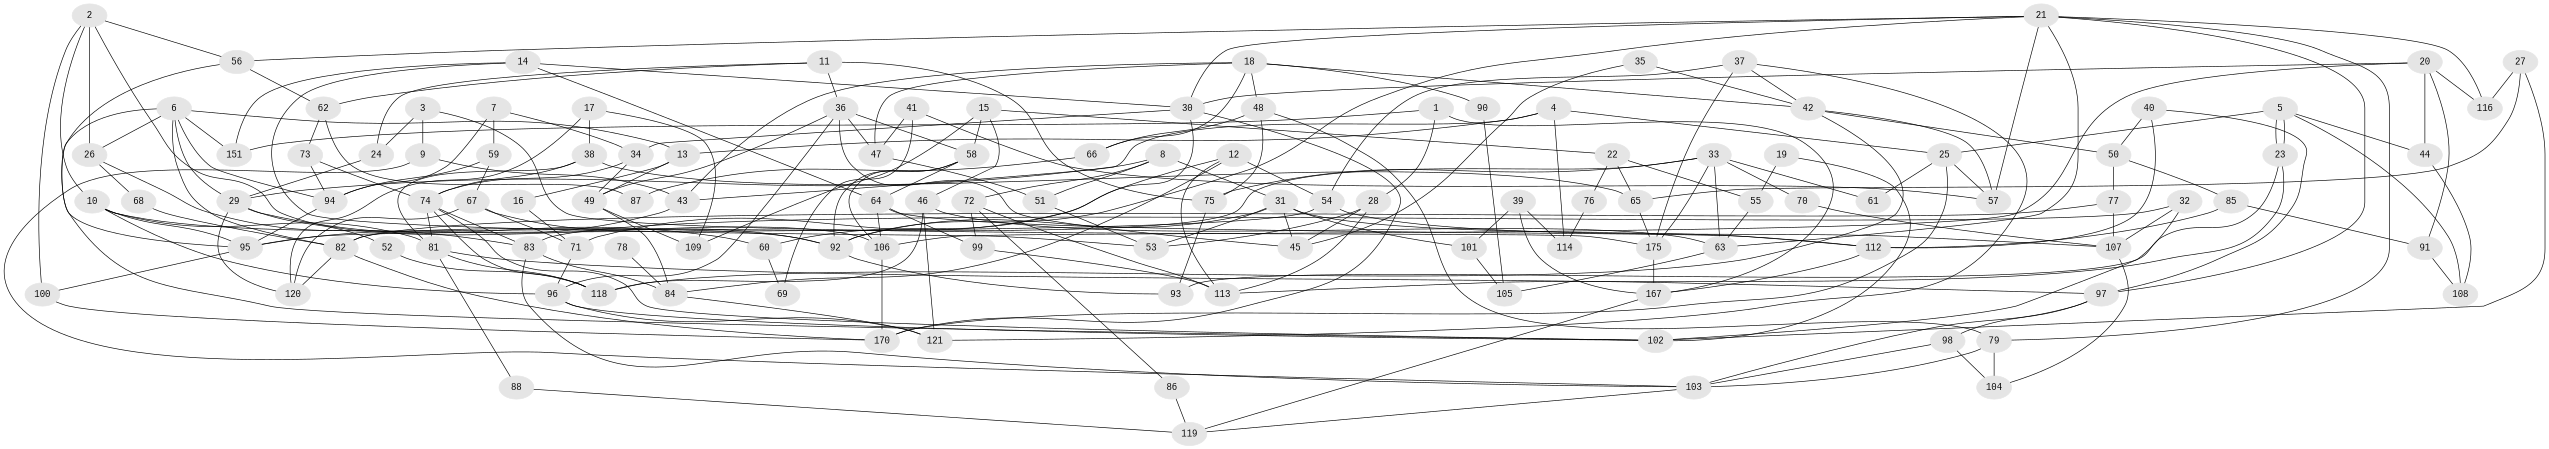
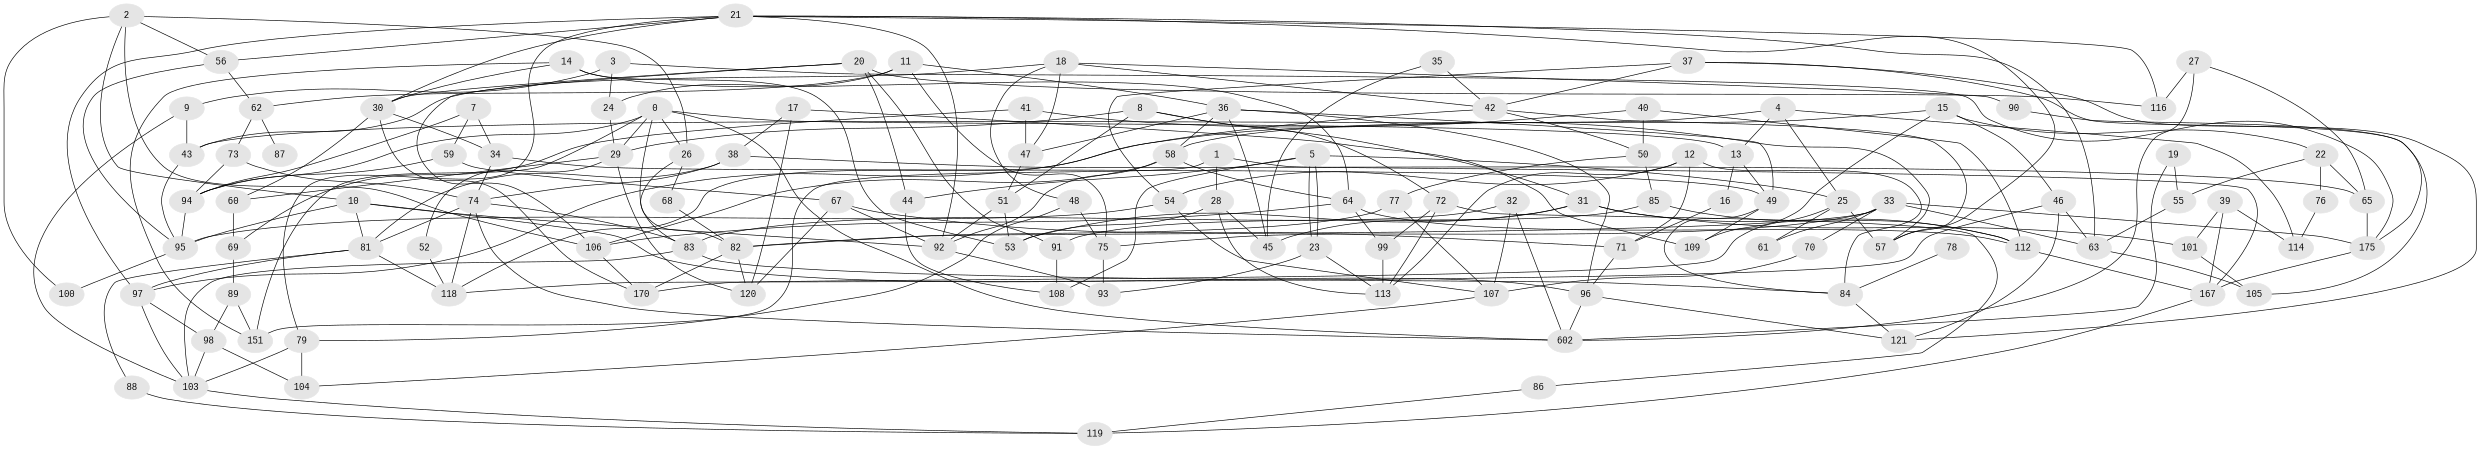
node "6": label "6" -> "0"
node "66": removed
edge "31" -- "92": now "51" -- "92"
node "89": added
edge "100" -- "170": removed
node "102": label "102" -> "602"
